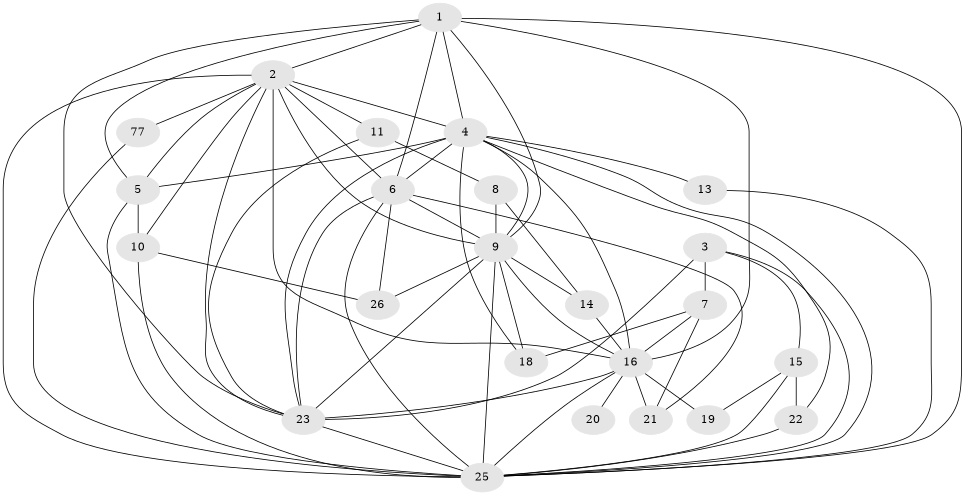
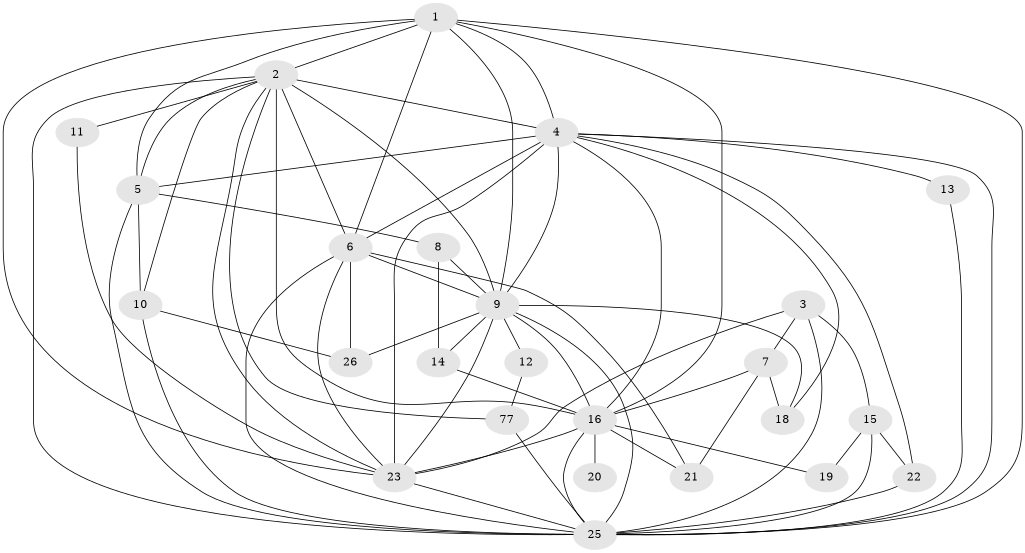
edge "11" -- "8": now "5" -- "8"
node "12": added
